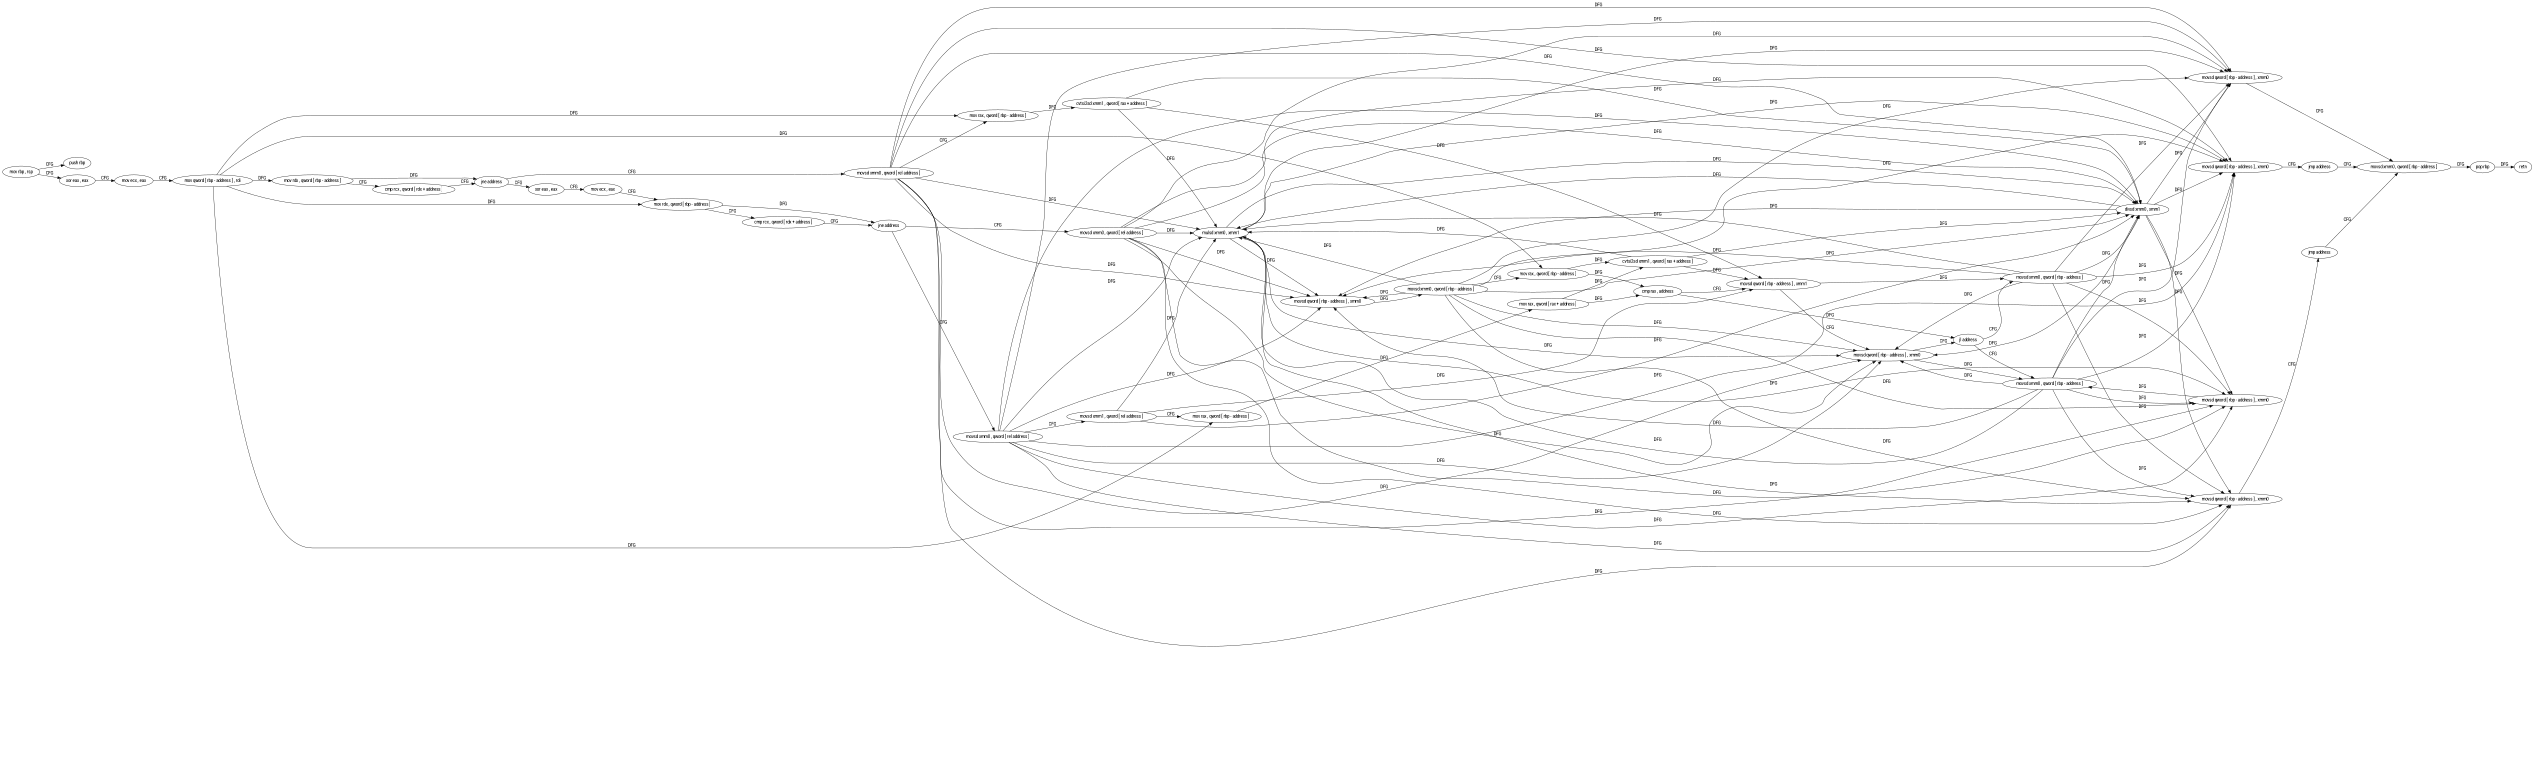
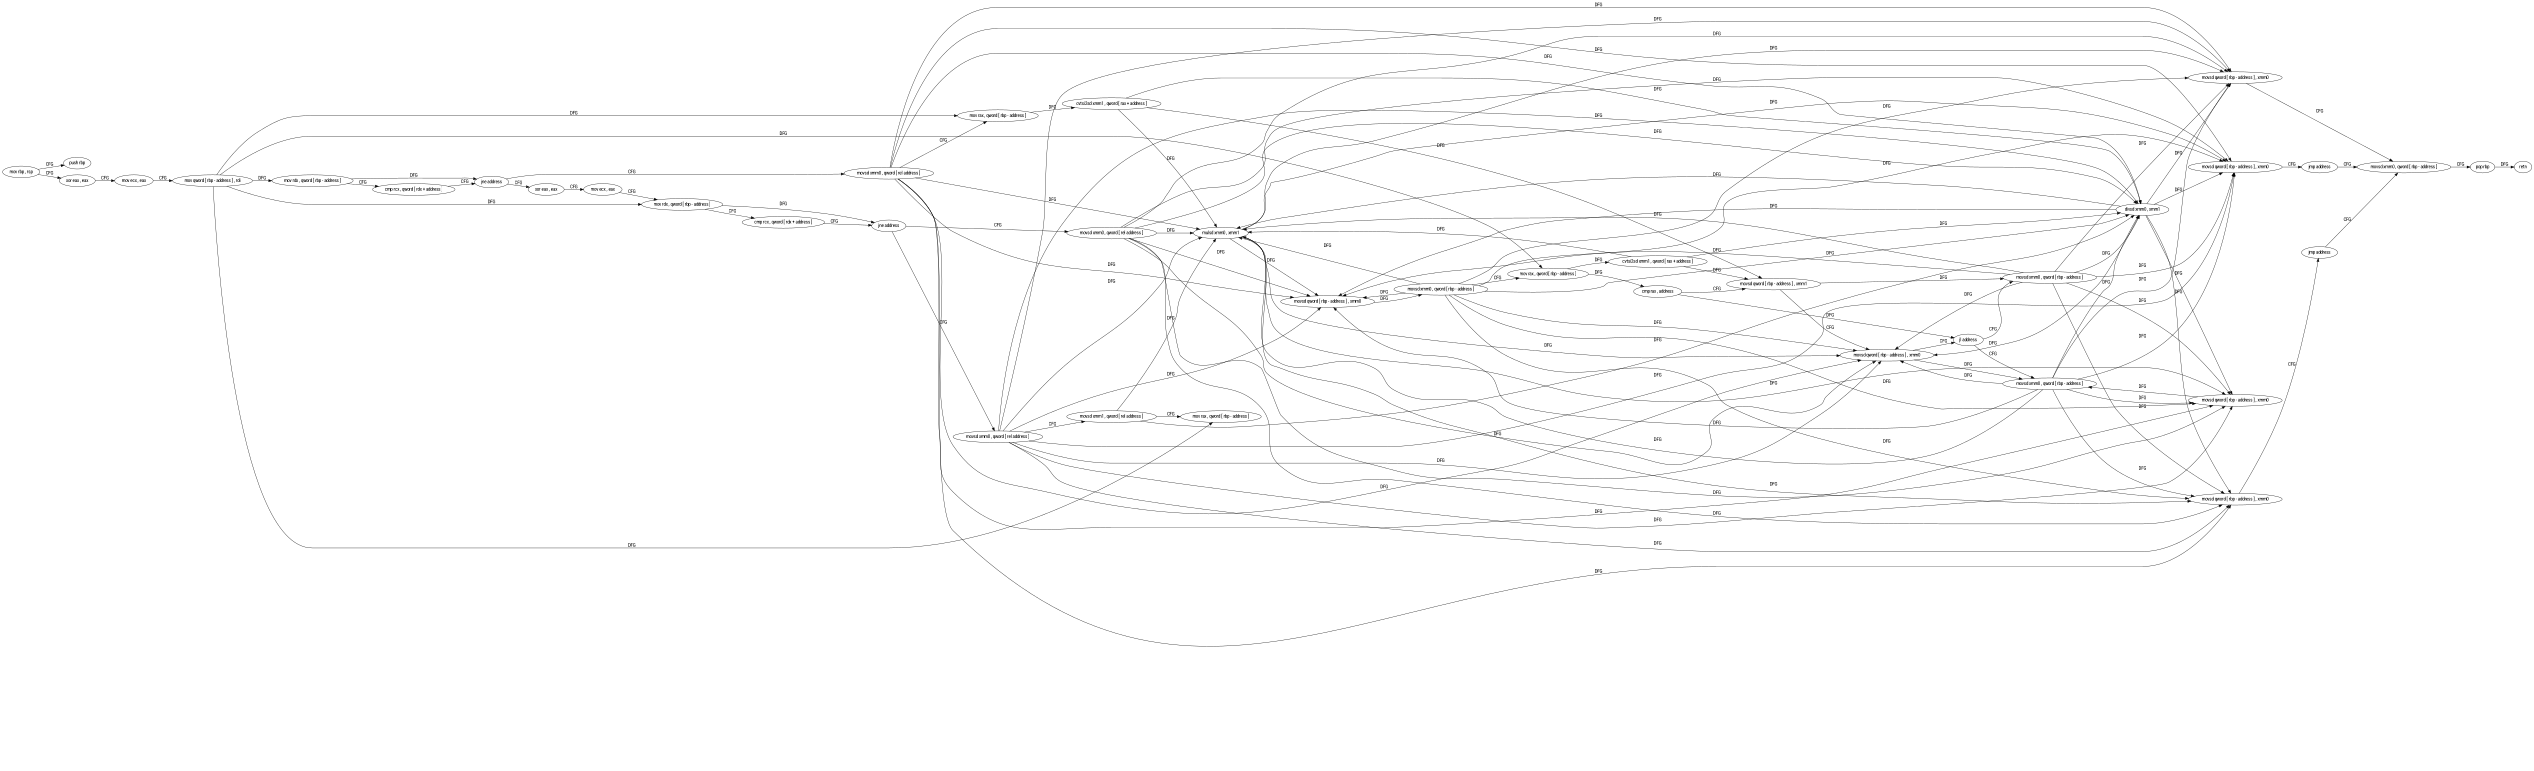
edge "mulsd xmm0 , xmm1" -> "divsd xmm0 , xmm1": removed, label "DFG"
node "mov rax , qword [ rax + address ]": removed
edge "movsd xmm1 , qword [ rel address ]" -> "movsd qword [ rbp - address ] , xmm1": removed, label "DFG"
